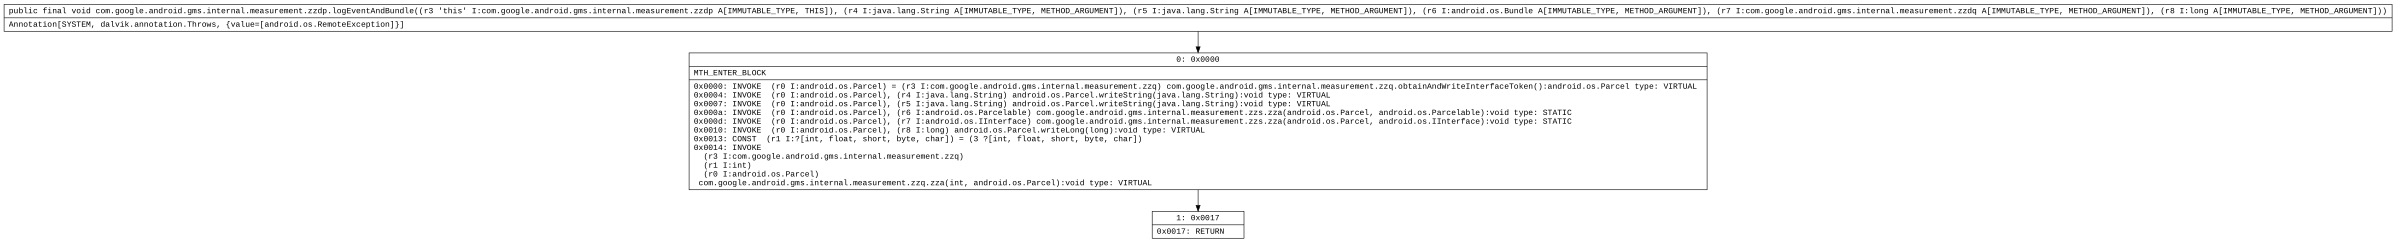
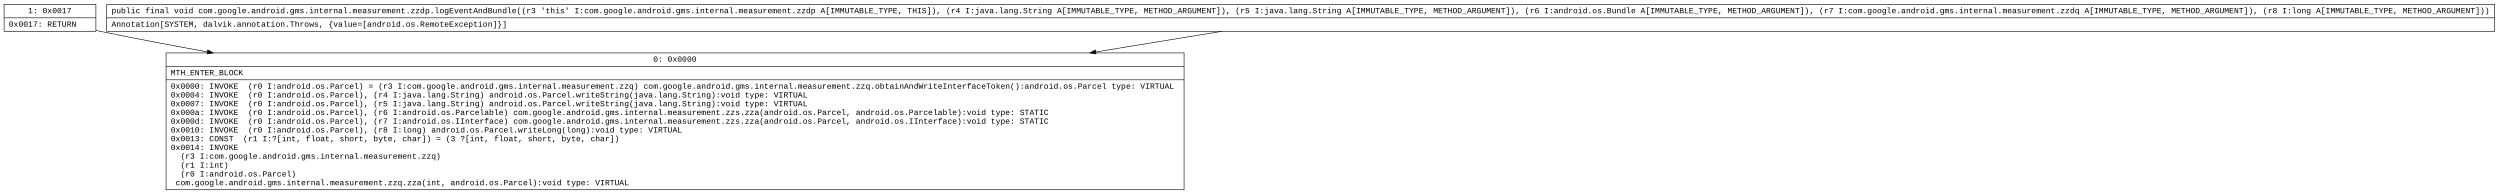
edge "0: 0x0000" -> "1: 0x0017": reversed
